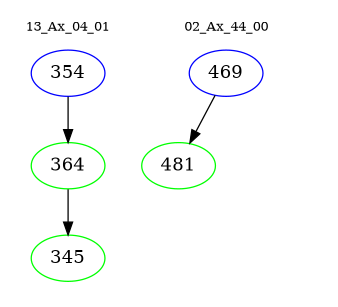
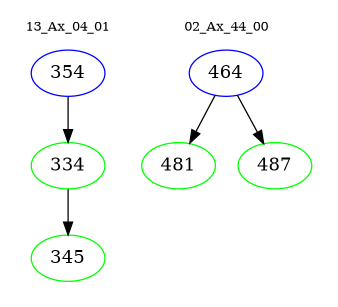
node "469": label "469" -> "464"
node "364": label "364" -> "334"
node "487": added
